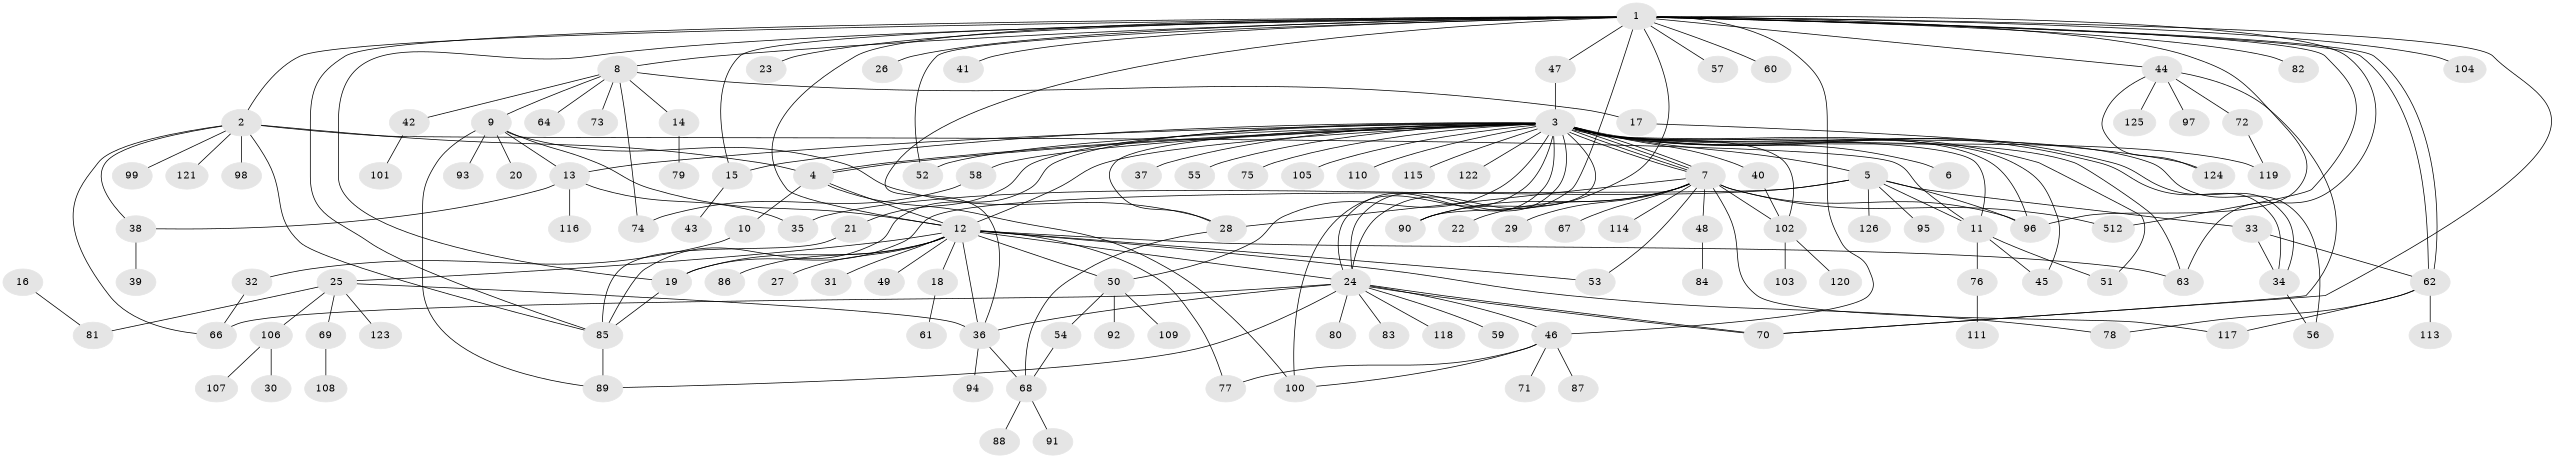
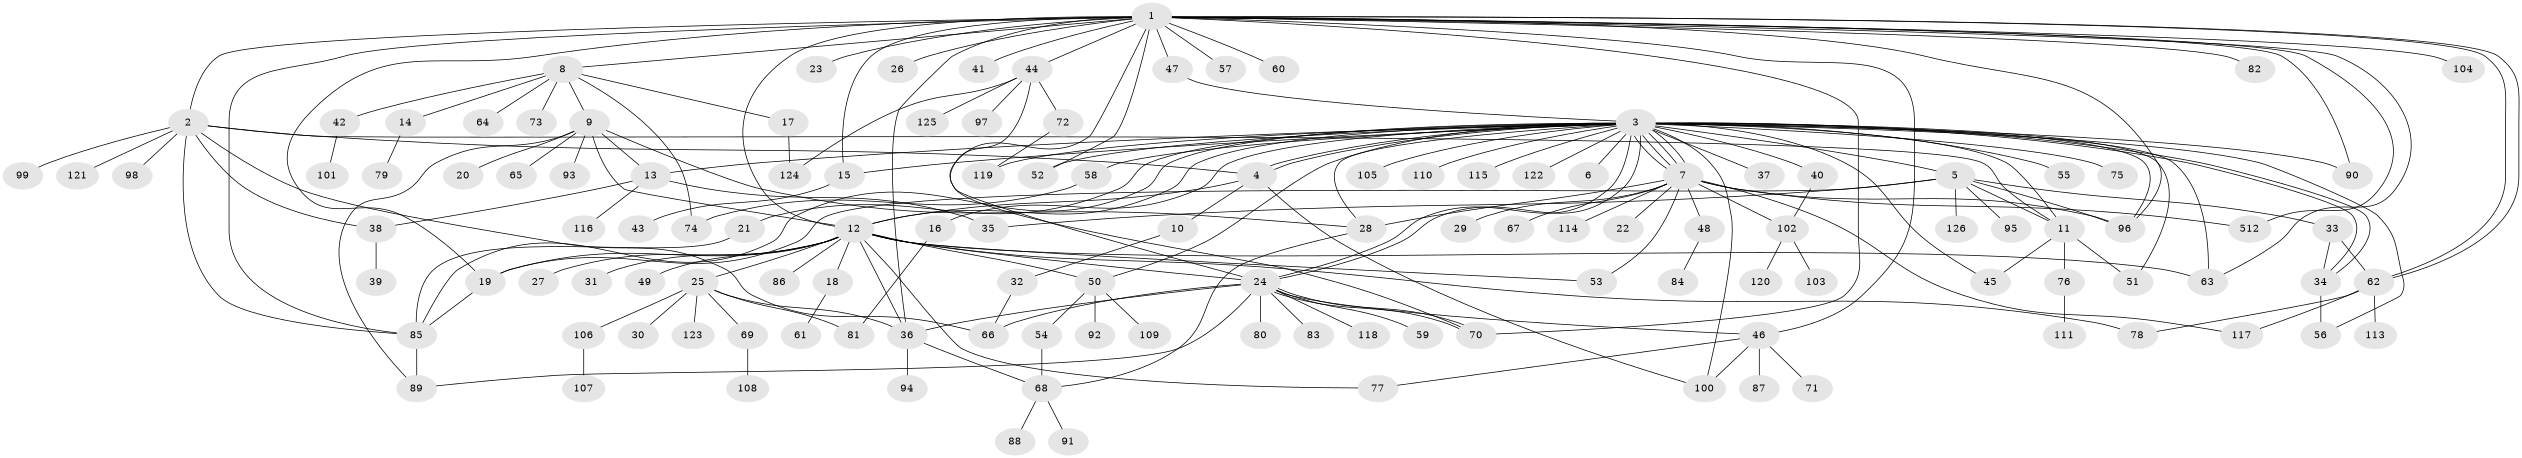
edge "3" -- "102": now "3" -- "16"
node "65": added
edge "7" -- "90": removed
edge "106" -- "30": now "25" -- "30"
